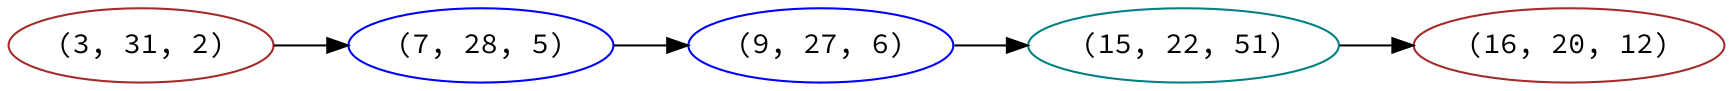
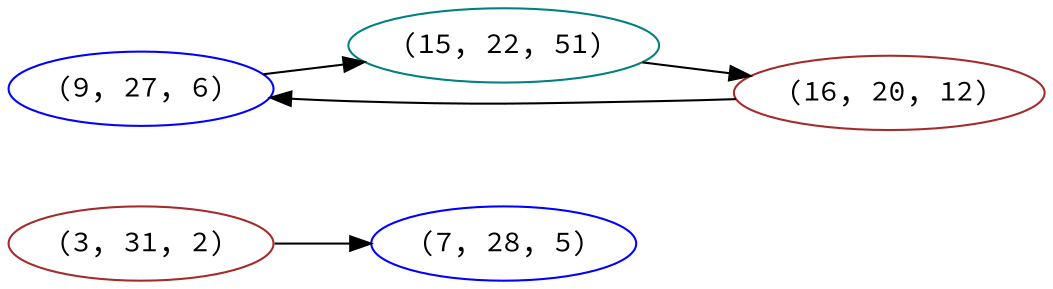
edge "(7, 28, 5)" -> "(9, 27, 6)": now "(16, 20, 12)" -> "(9, 27, 6)"
